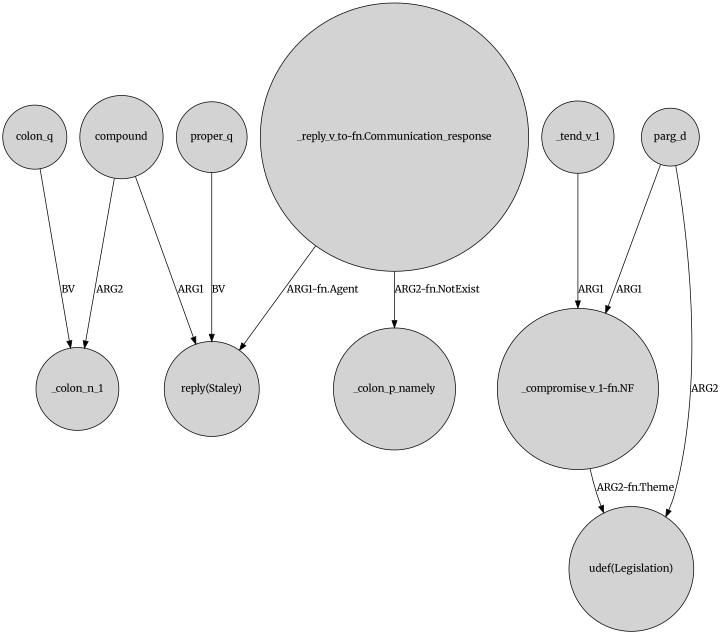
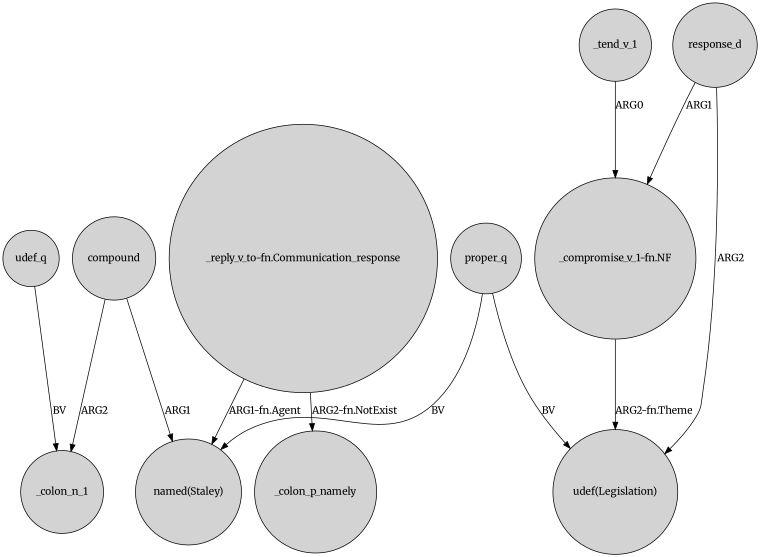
node "colon_q": label "colon_q" -> "udef_q"
node "parg_d": label "parg_d" -> "response_d"
edge "_tend_v_1" -> "_compromise_v_1-fn.NF": label "ARG1" -> "ARG0"
edge "proper_q" -> "udef(Legislation)": added, label "BV"
node "reply(Staley)": label "reply(Staley)" -> "named(Staley)"
